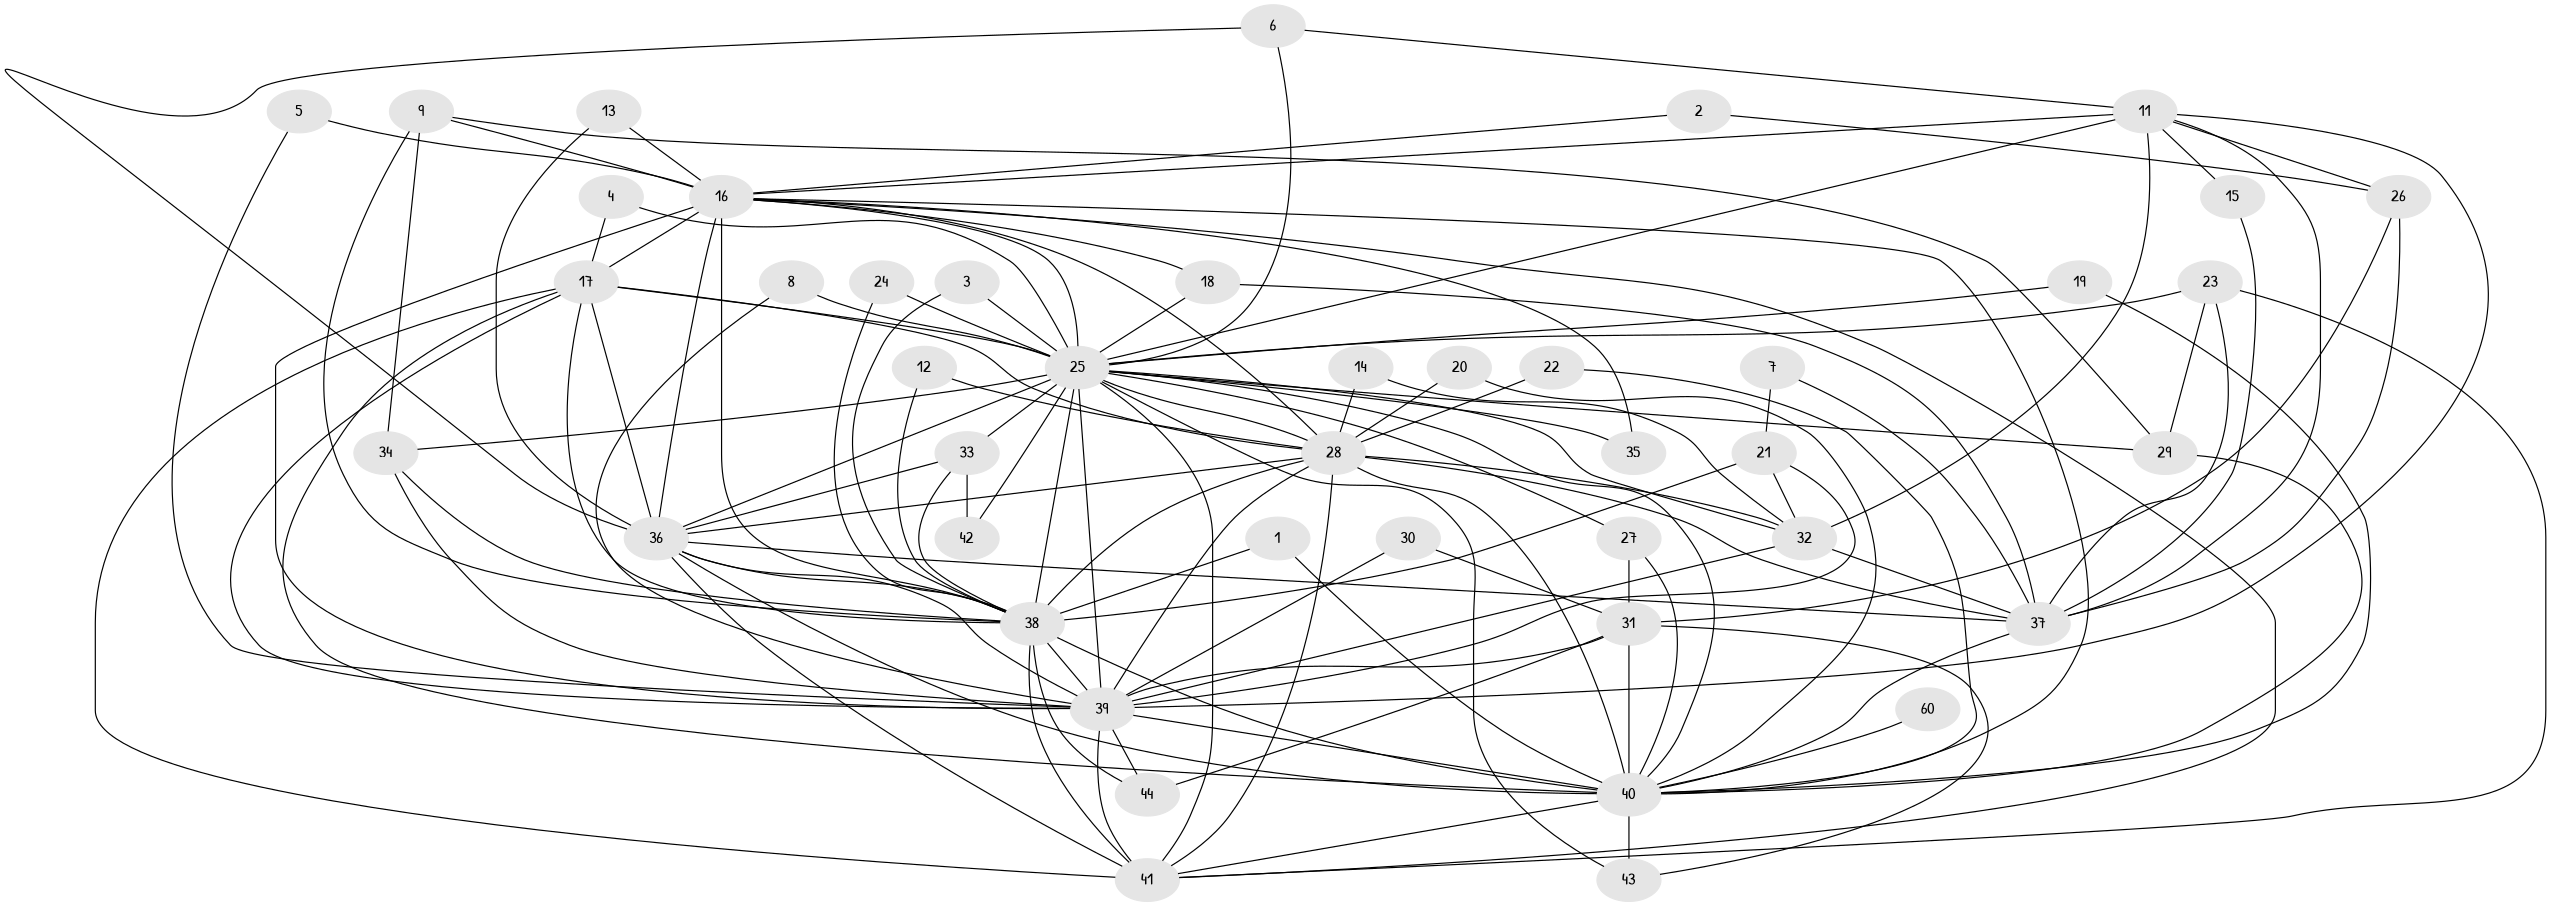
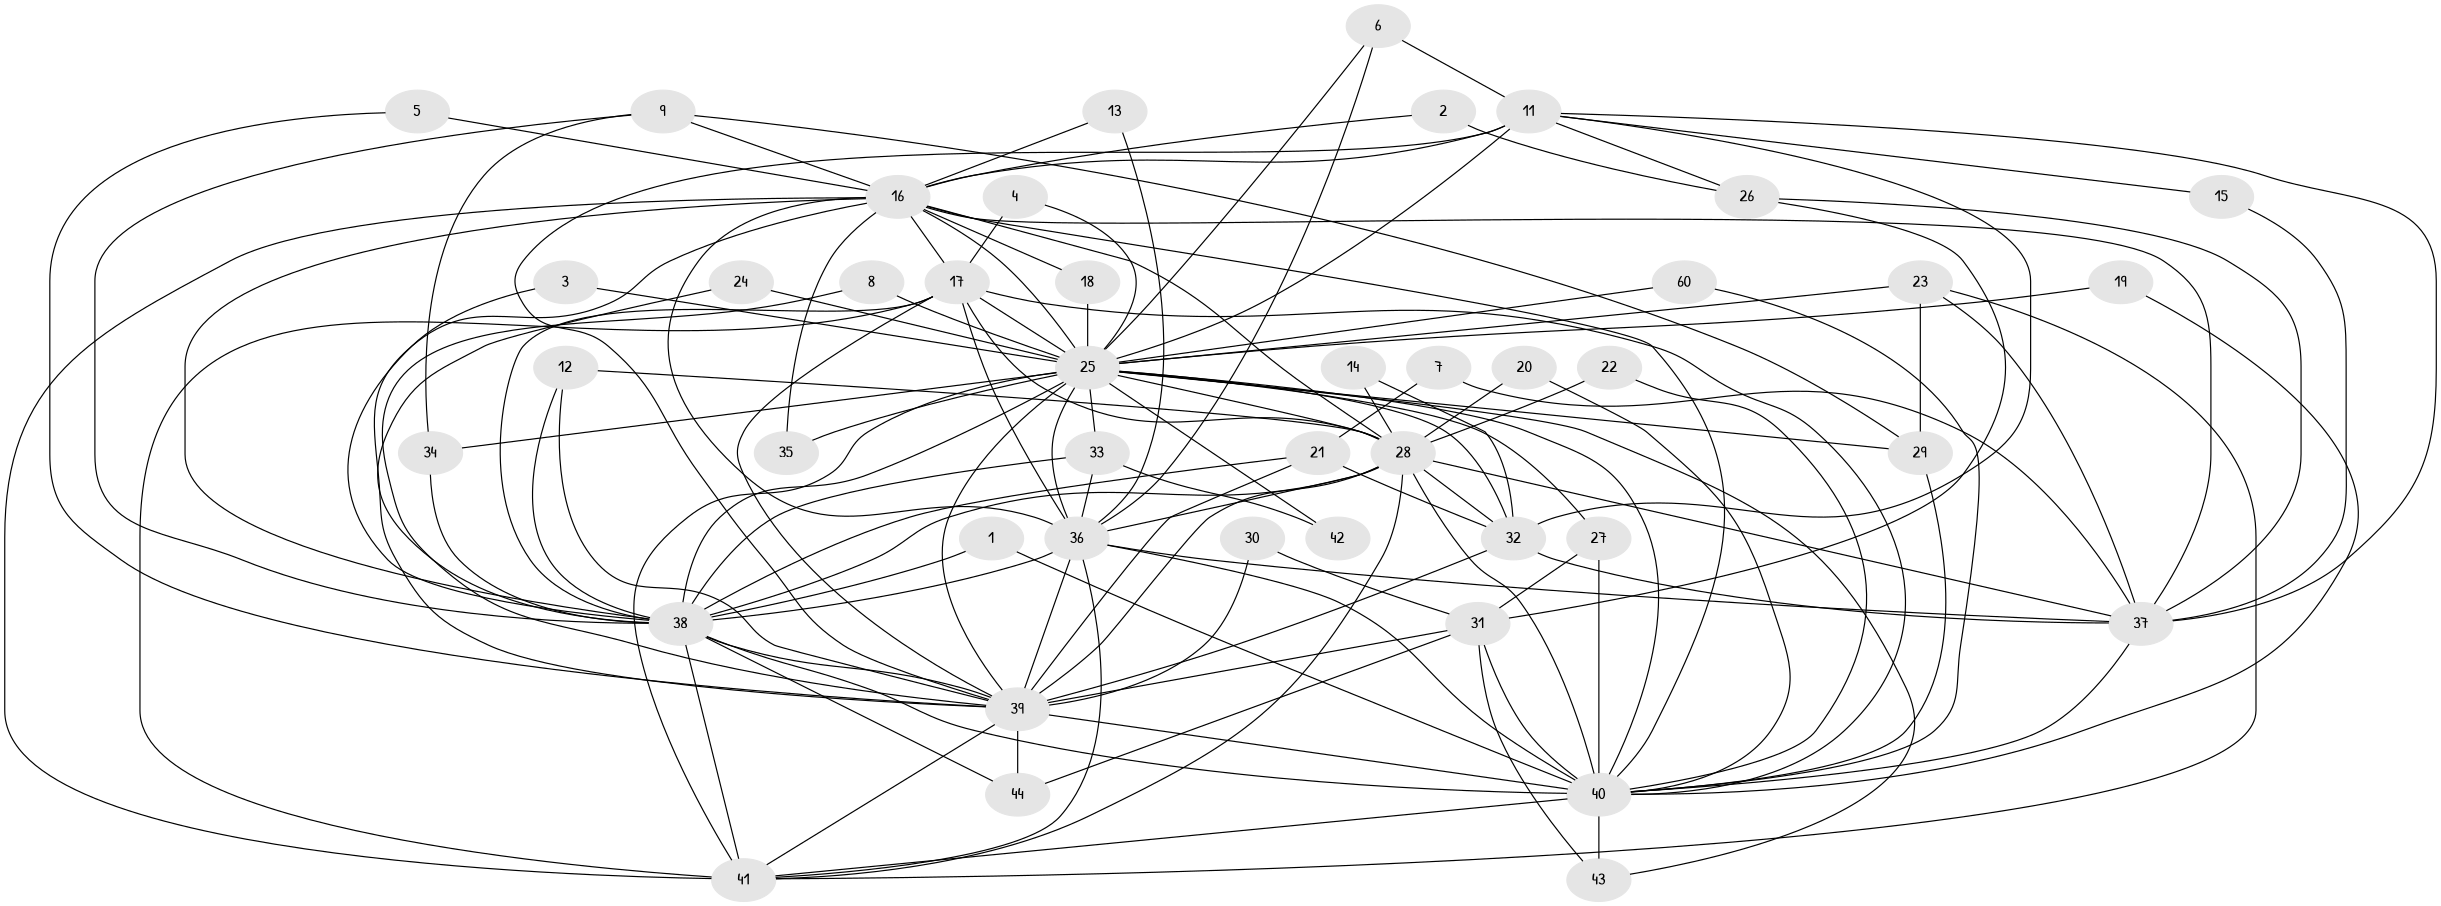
edge "60" -- "25": added
edge "18" -- "37": now "16" -- "37"
edge "34" -- "39": now "12" -- "39"
